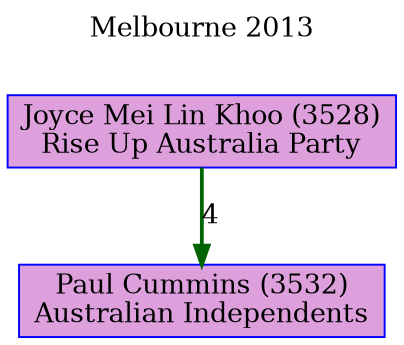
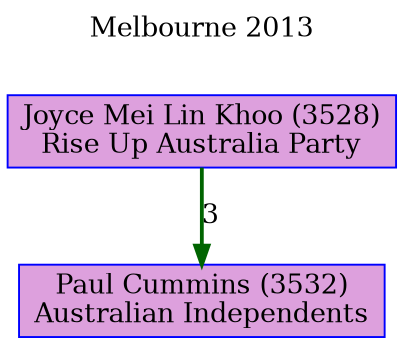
edge "Joyce Mei Lin Khoo (3528) Rise Up Australia Party" -> "Paul Cummins (3532) Australian Independents": label "4" -> "3"
